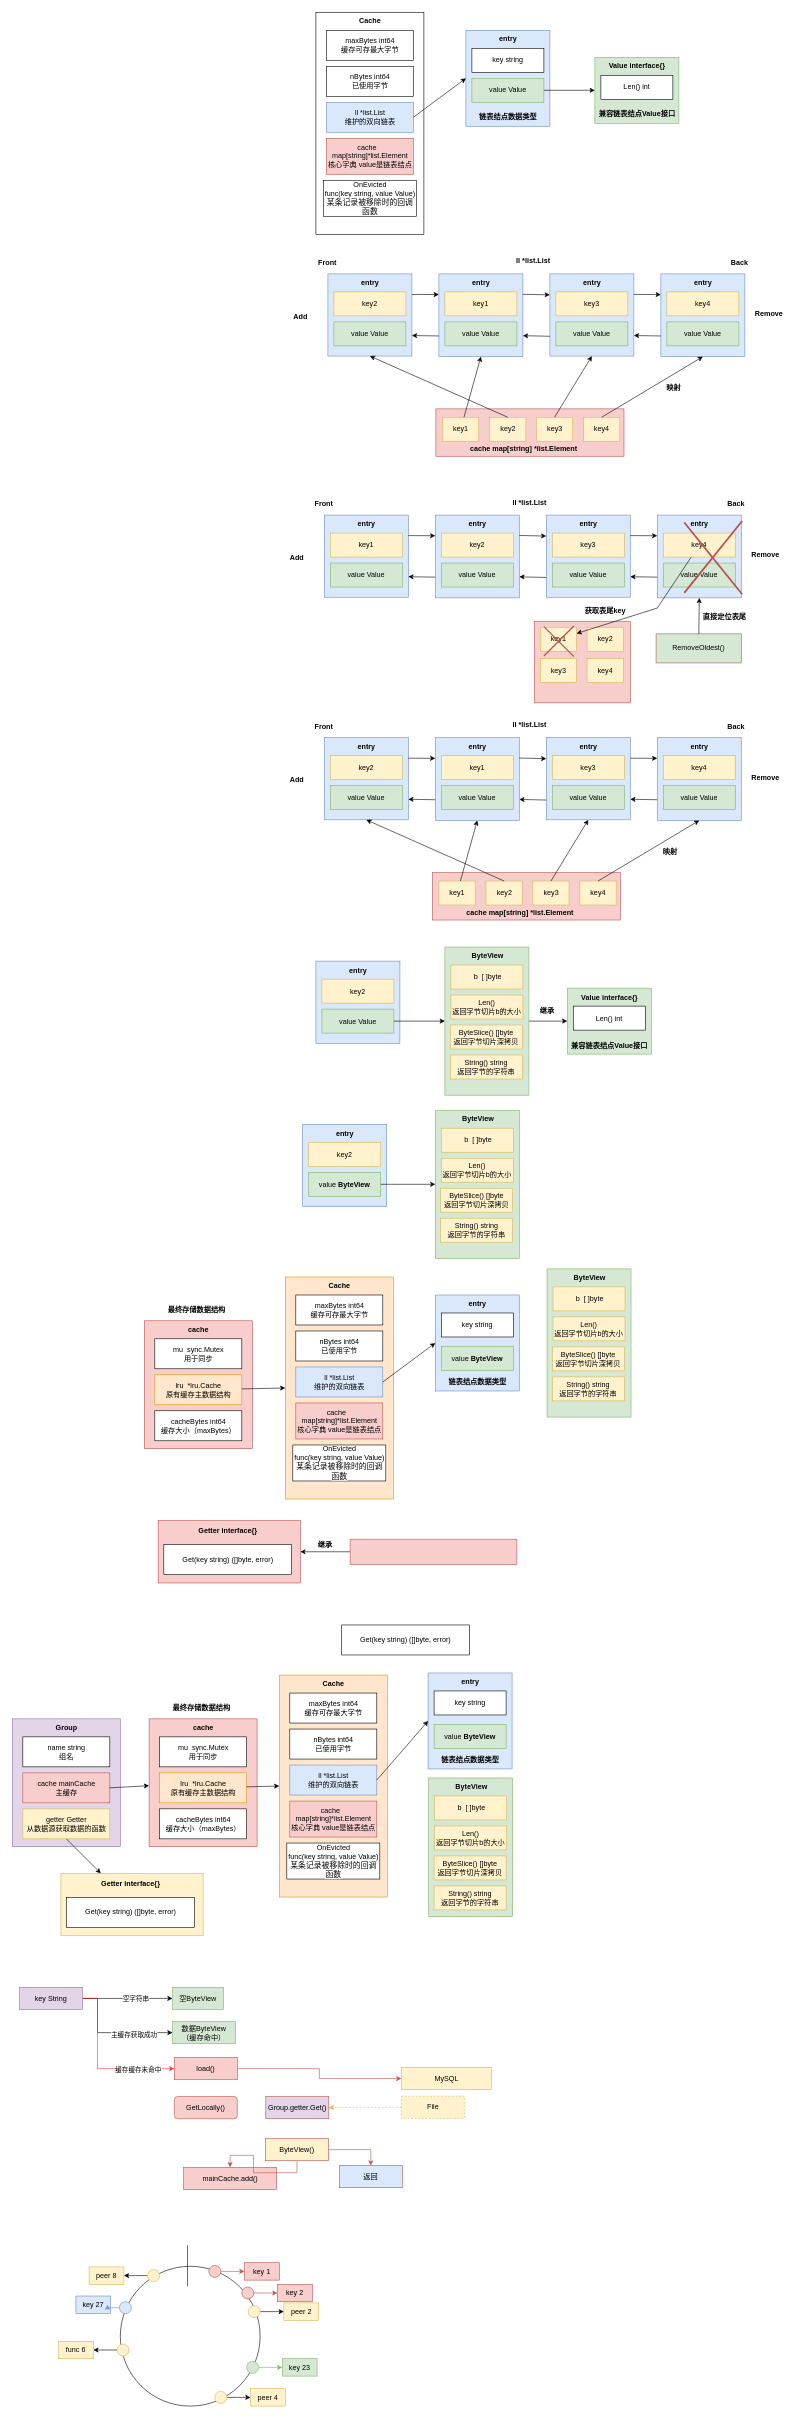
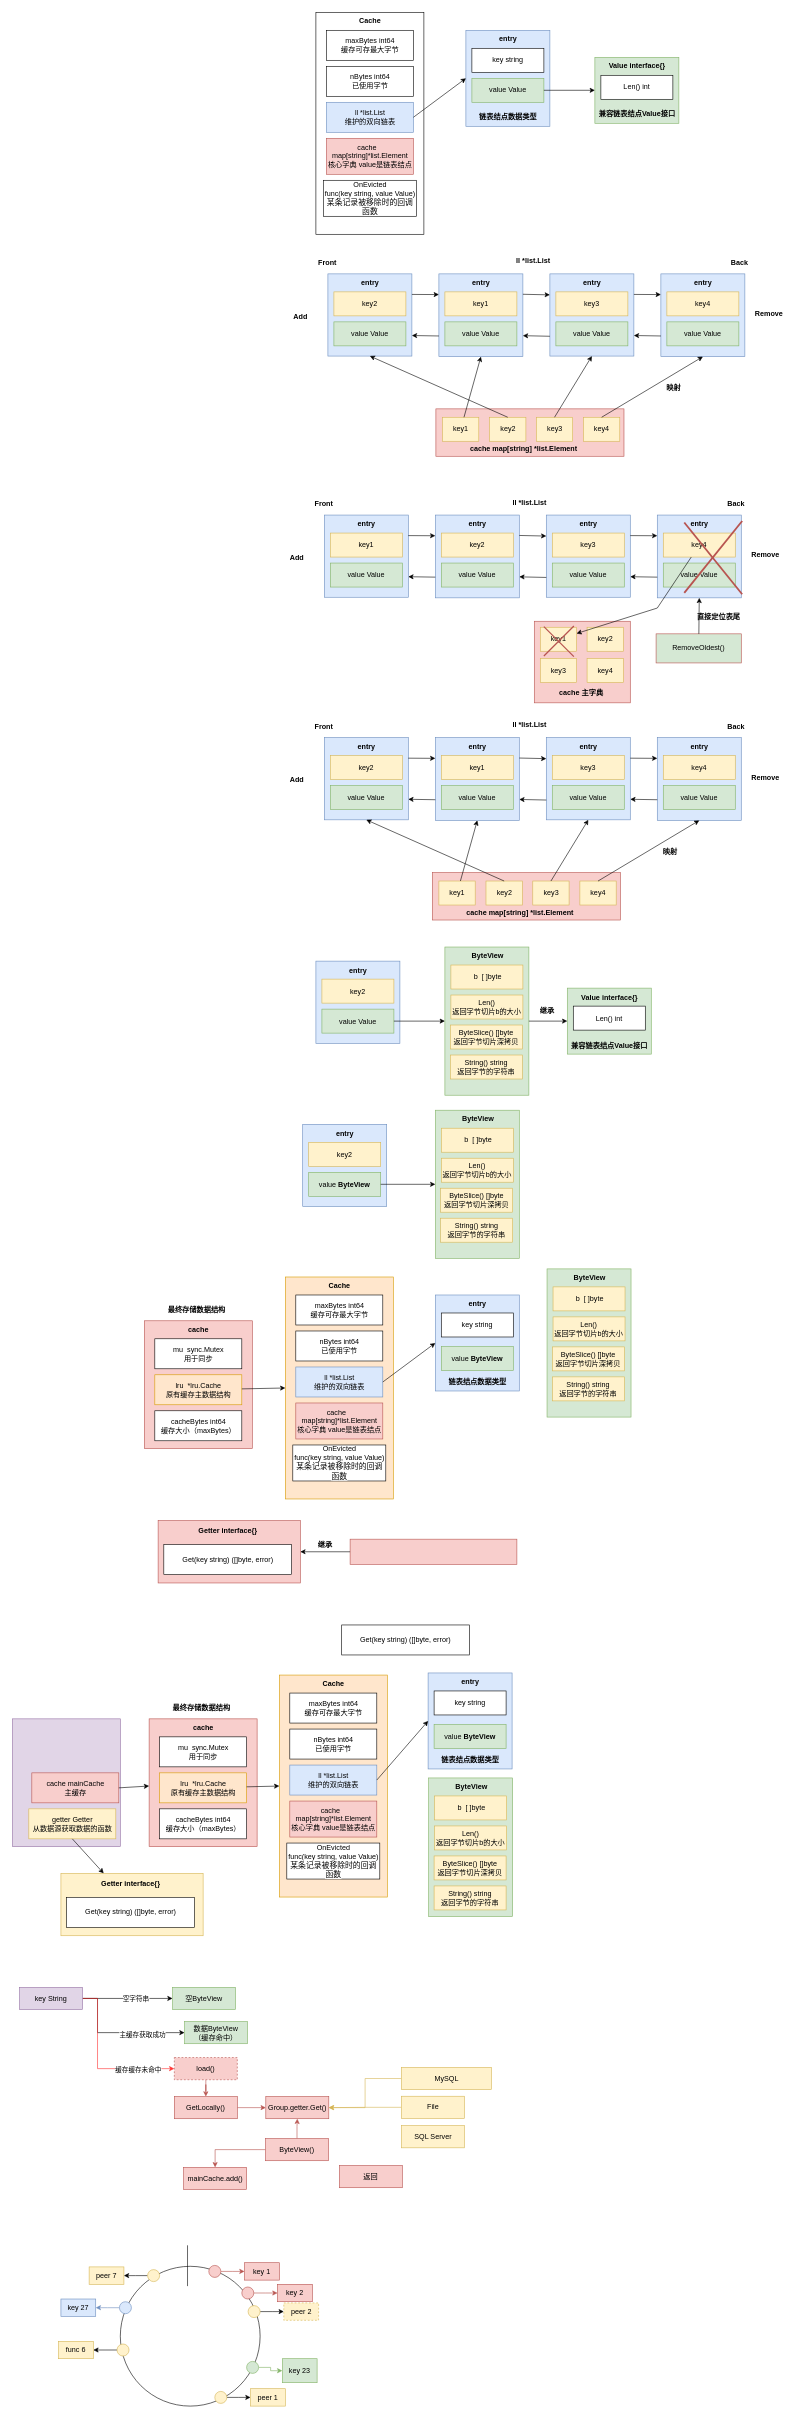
node "获取表尾key": removed
node "直接定位表尾": moved (725, 617) -> (719, 617)
node "cache 主字典": added
node "Group": removed
node "name string 组名": removed
node "cache mainCache 主缓存": moved (66, 1788) -> (75, 1788)
node "getter Getter 从数据源获取数据的函数": moved (66, 1824) -> (72, 1824)
node "空ByteView": size 51x22 -> 63x22
node "数据ByteView （缓存命中）": moved (204, 2033) -> (216, 2033)
node "load()": style solid -> dashed
edge "load()" -> "MySQL": now "load()" -> "GetLocally()"
edge "MySQL" -> "Group.getter.Get()": added
node "GetLocally()": shape rounded rectangle -> rectangle
edge "GetLocally()" -> "Group.getter.Get()": added
node "Group.getter.Get()": fillcolor #e1d5e7 -> #f8cecc
edge "File" -> "Group.getter.Get()": style dashed -> solid
node "File": style dashed -> solid
node "SQL Server": added
node "ByteView()": fillcolor #fff2cc -> #f8cecc
edge "ByteView()" -> "返回": now "ByteView()" -> "Group.getter.Get()"
node "返回": fillcolor #dae8fc -> #f8cecc
node "mainCache.add()": size 93x22 -> 63x22
node "peer 8": label "peer 8" -> "peer 7"
node "key 27": moved (93, 2305) -> (78, 2308)
node "peer 2": style solid -> dashed
node "key 23": size 35x17 -> 35x24
node "peer 4": label "peer 4" -> "peer 1"
